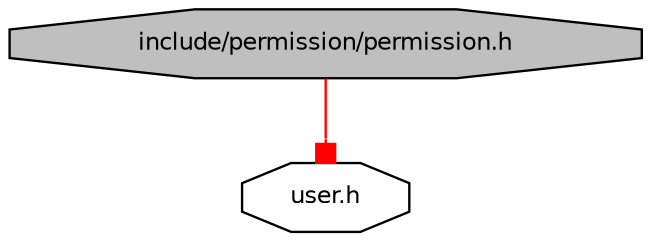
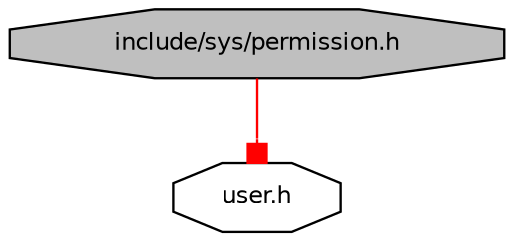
node "include/permission/permission.h": label "include/permission/permission.h" -> "include/sys/permission.h"
